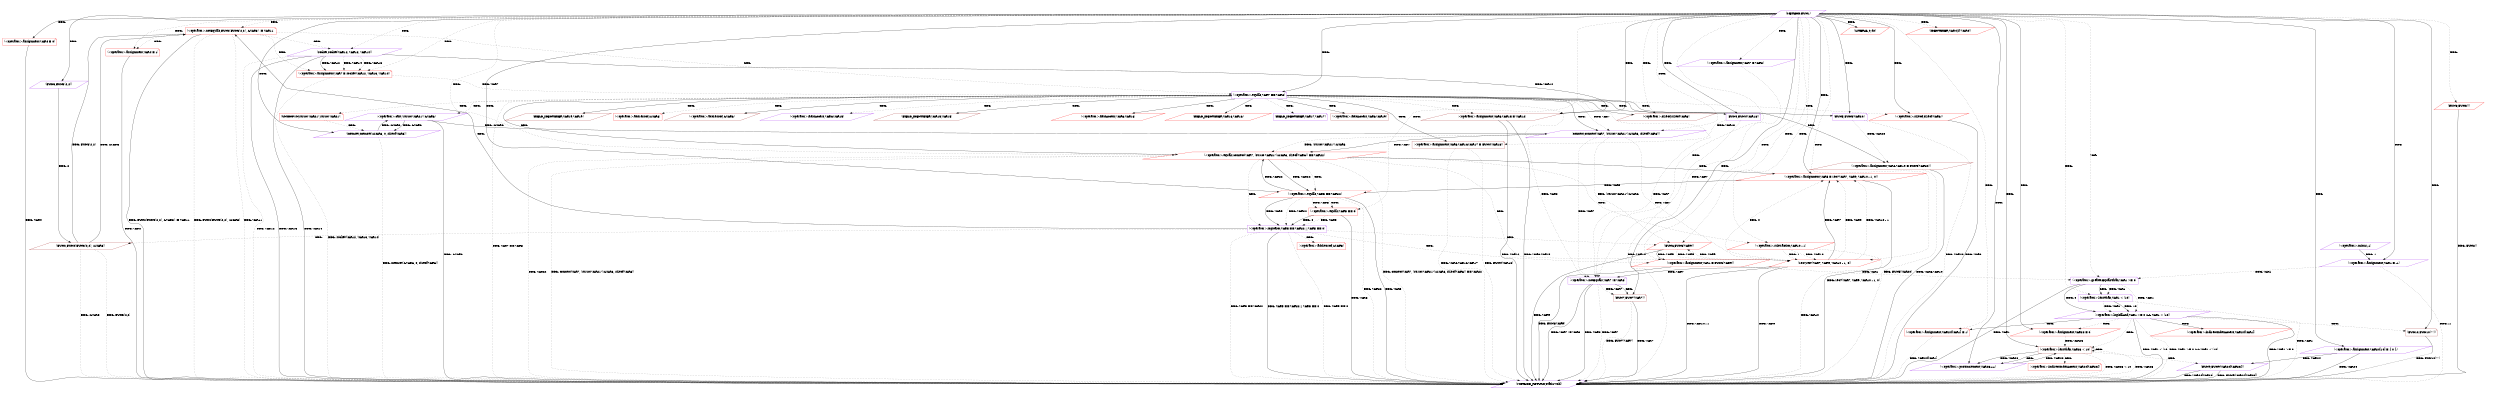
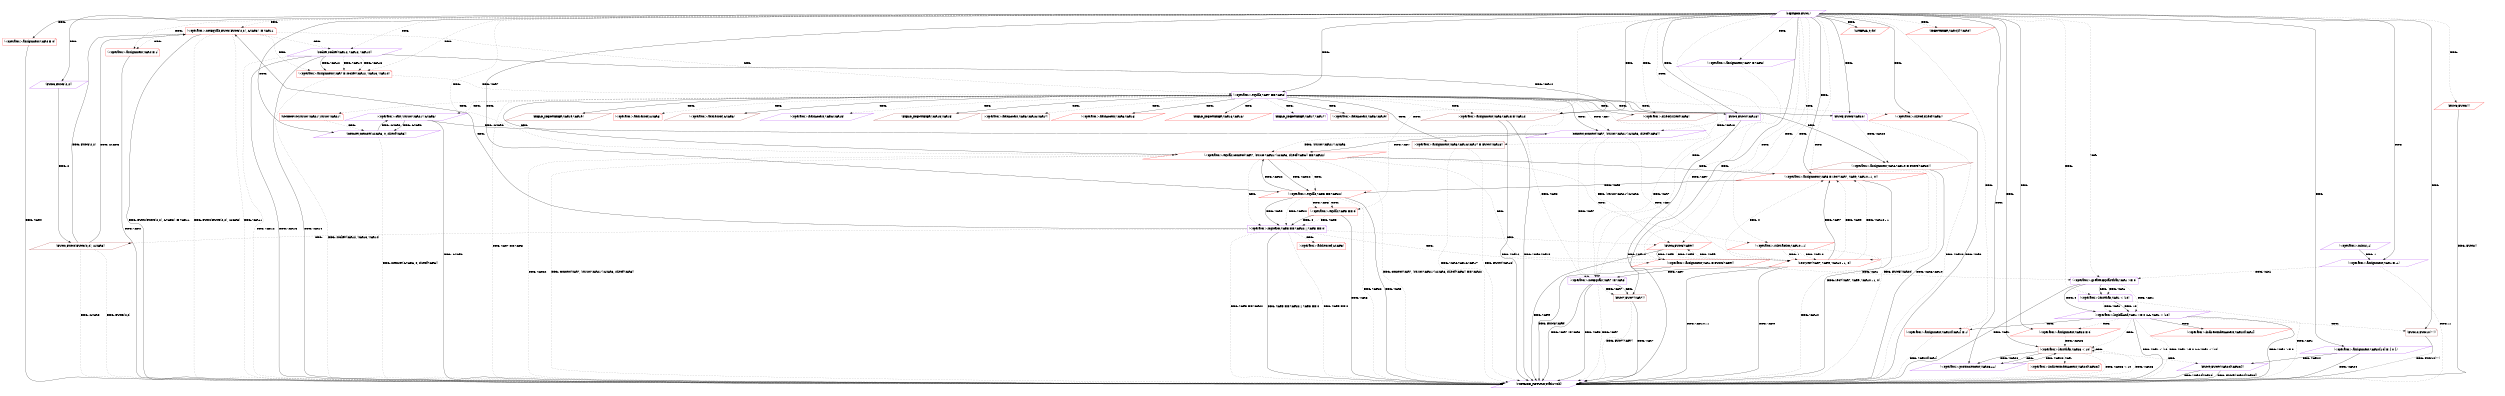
node "(<operator>.fieldAccess,VAR6.VAR16.VAR17)": added
edge "(FUN4,FUN4(VAR18))" -> "(METHOD_RETURN,static void)": style dotted -> solid
edge "(<operator>.lessThan,VAR23 < 10)" -> "(<operator>.indirectIndexAccess,VAR24[VAR23])": label "CDG: " -> "VAR: "
